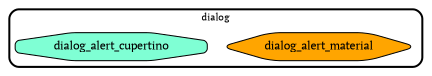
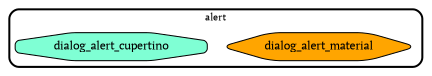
cluster "dialog": label "dialog" -> "alert"
